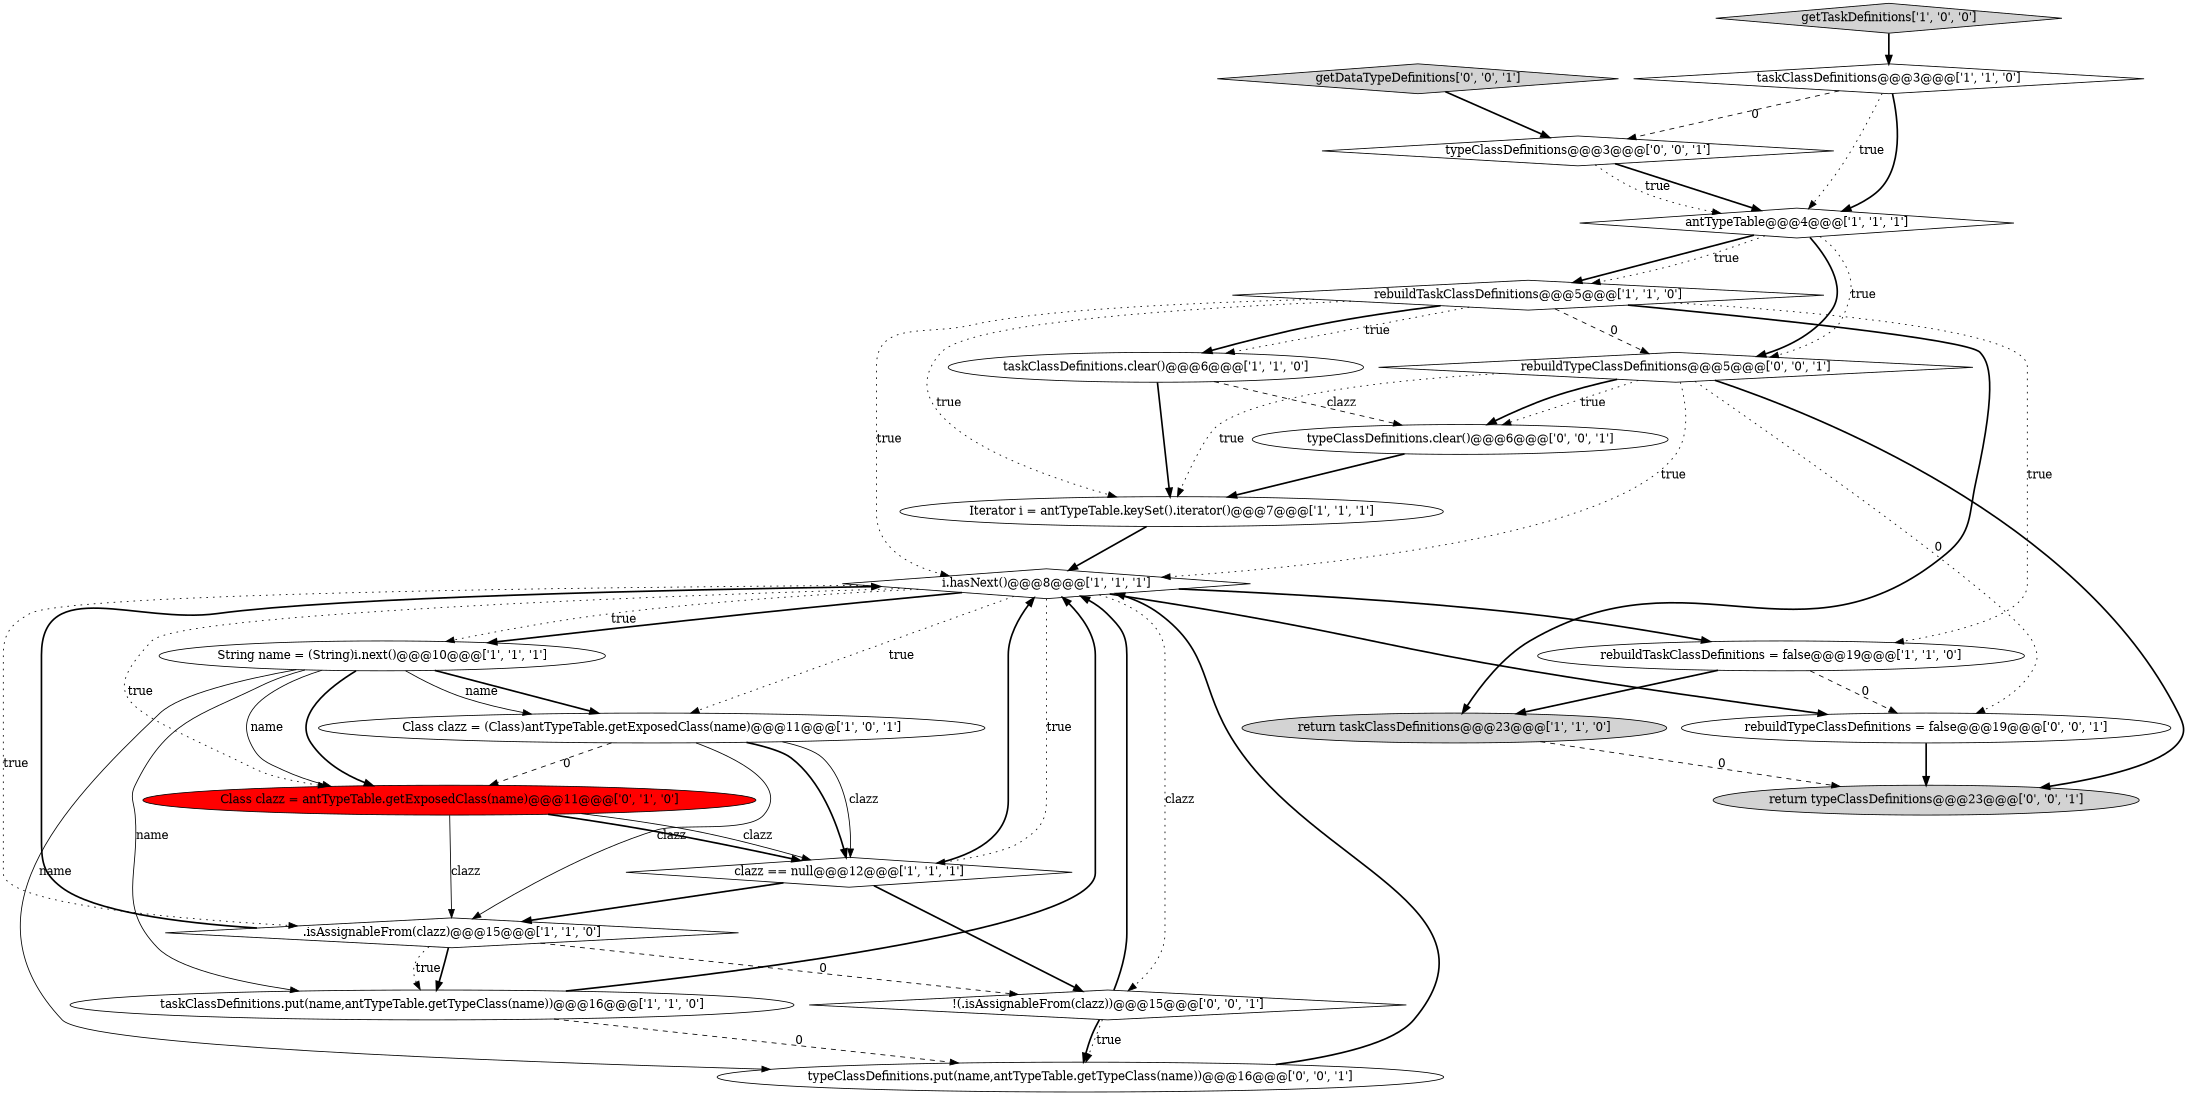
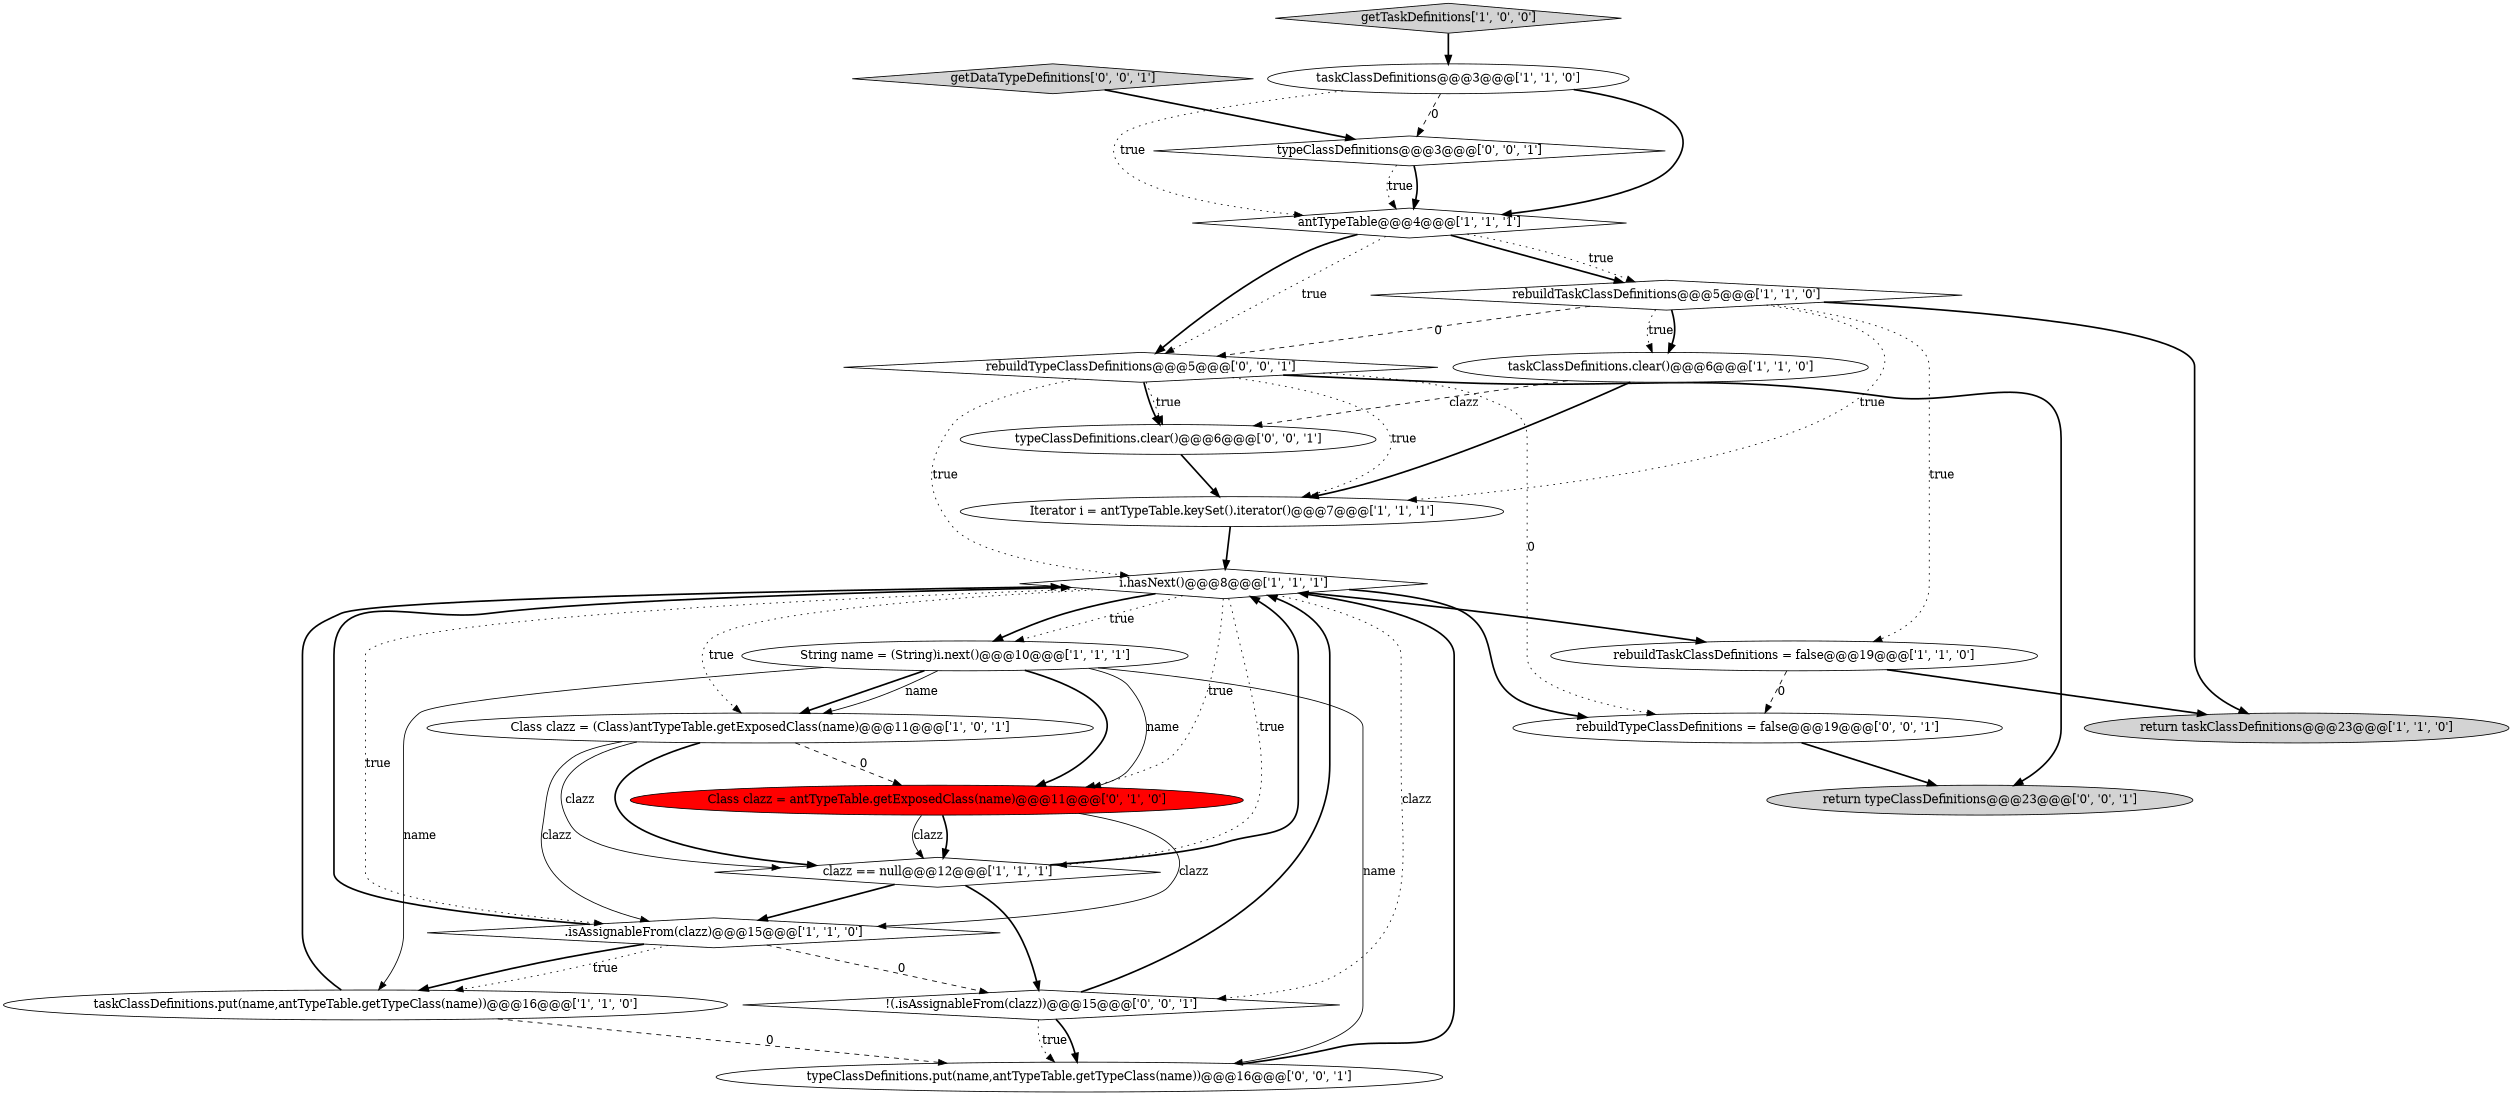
node "taskClassDefinitions@@@3@@@['1', '1', '0']": shape diamond -> ellipse
edge "rebuildTaskClassDefinitions@@@5@@@['1', '1', '0']" -> "i.hasNext()@@@8@@@['1', '1', '1']": removed, label "true"
edge "return taskClassDefinitions@@@23@@@['1', '1', '0']" -> "return typeClassDefinitions@@@23@@@['0', '0', '1']": removed, label "0"
